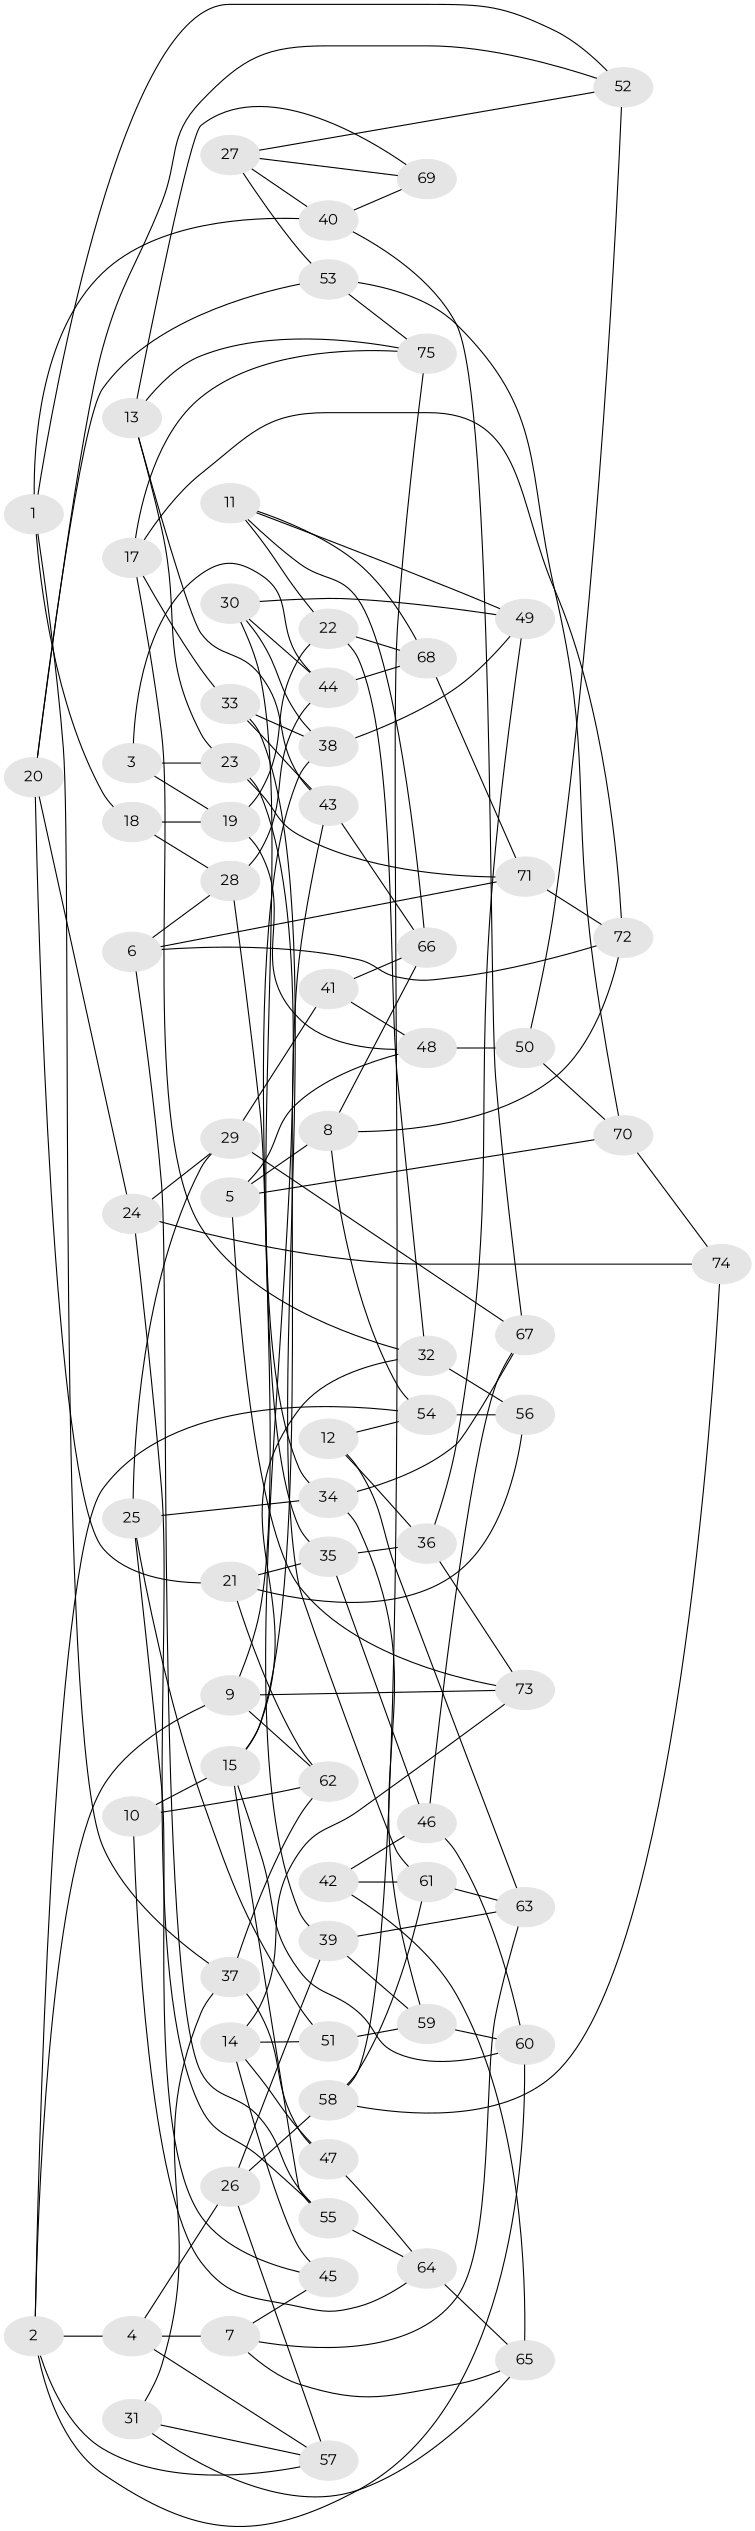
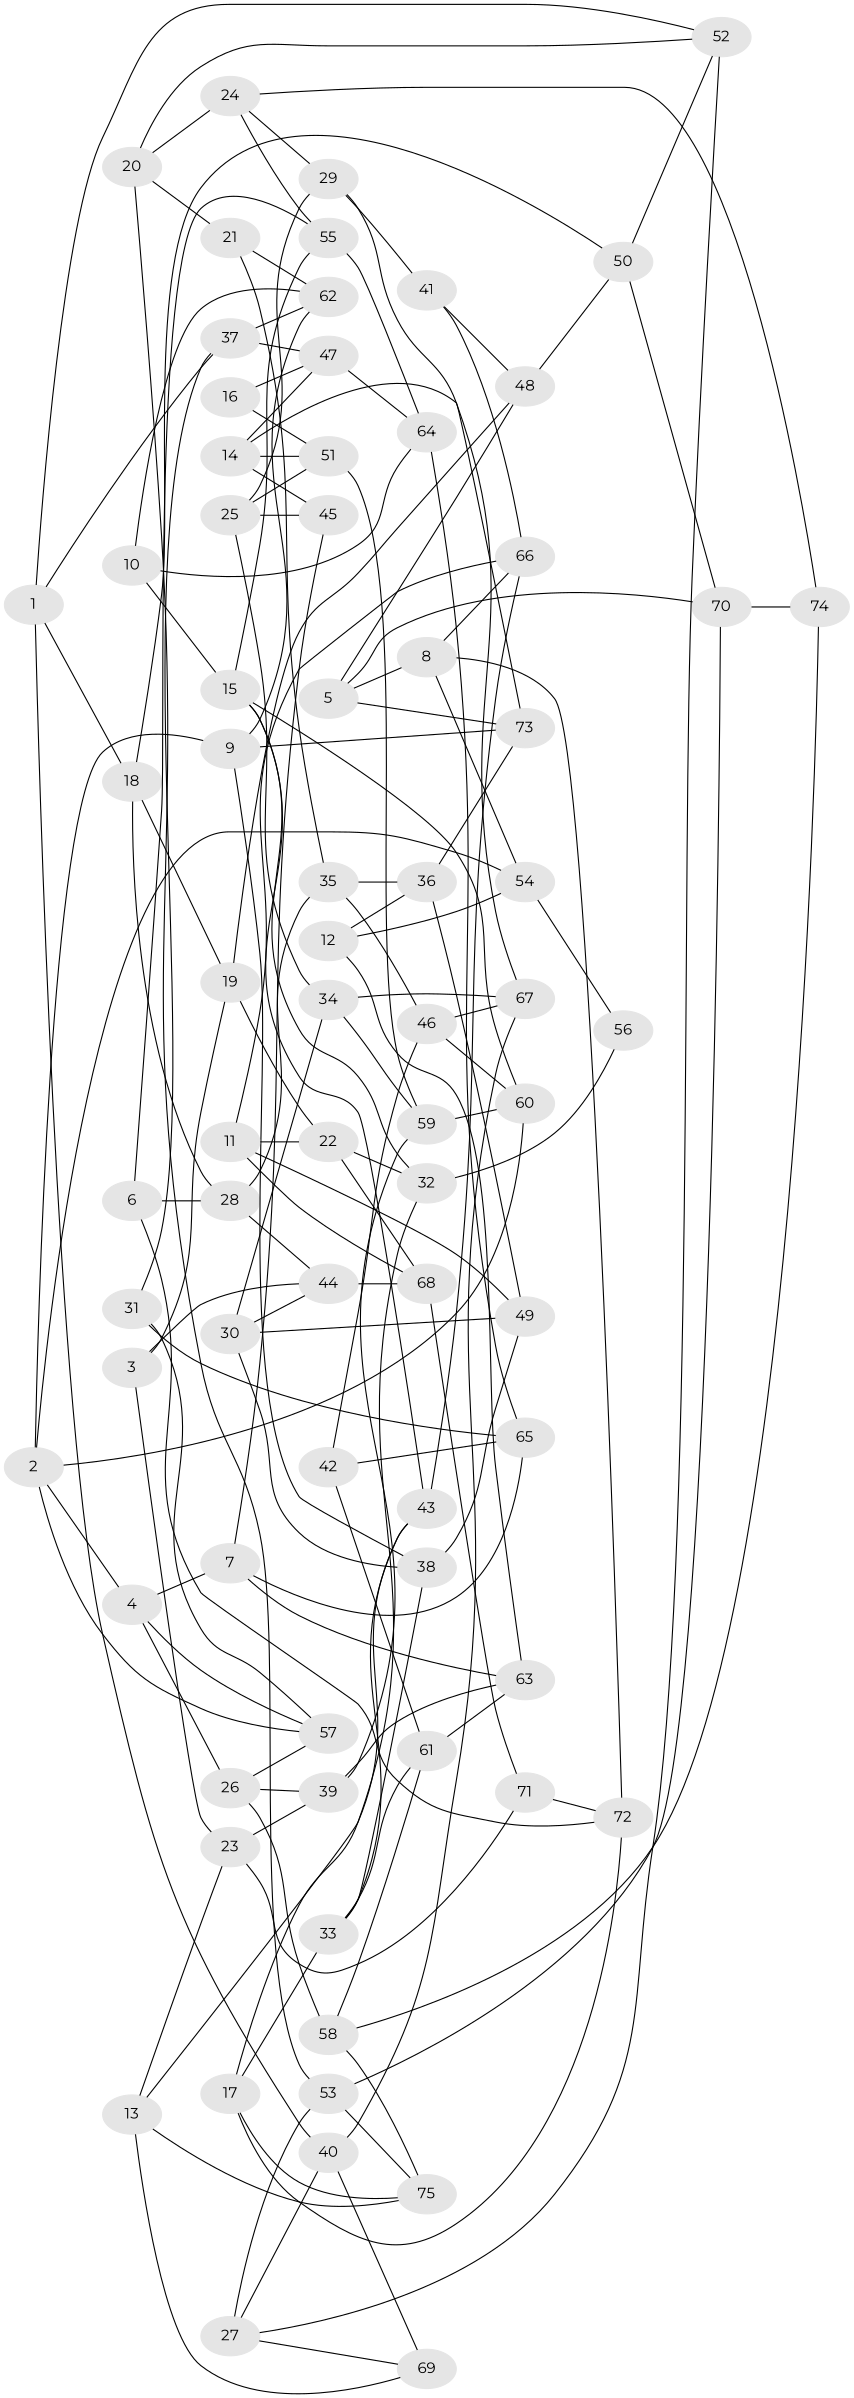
edge "50" -- "18": added
node "16": added
edge "71" -- "6": removed
edge "56" -- "21": removed
